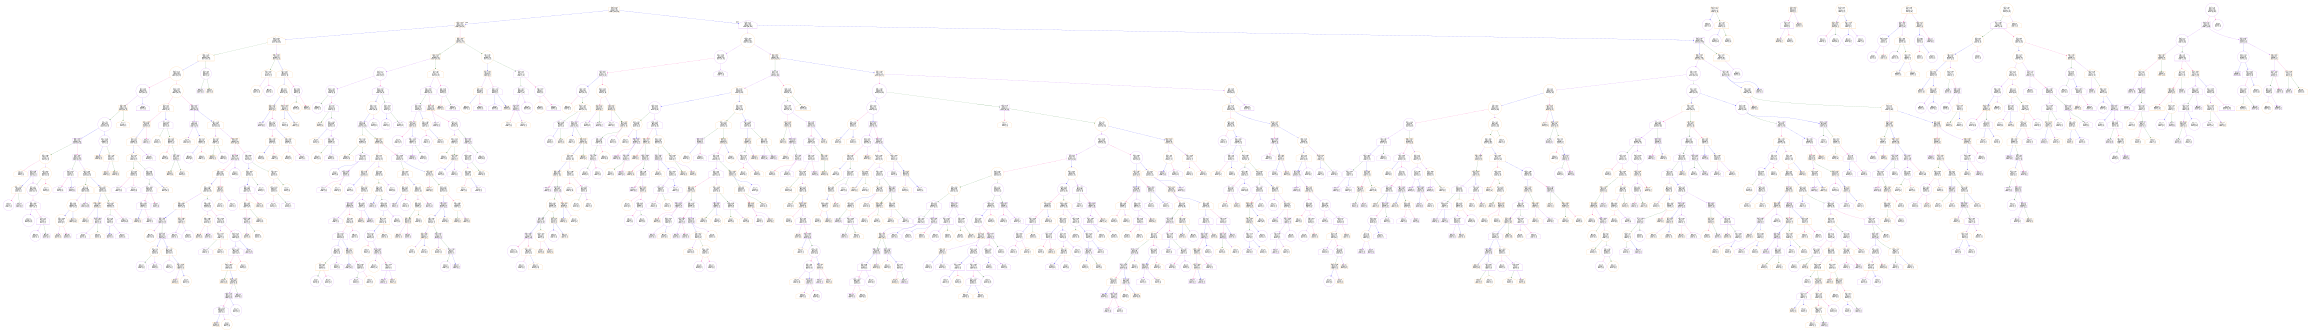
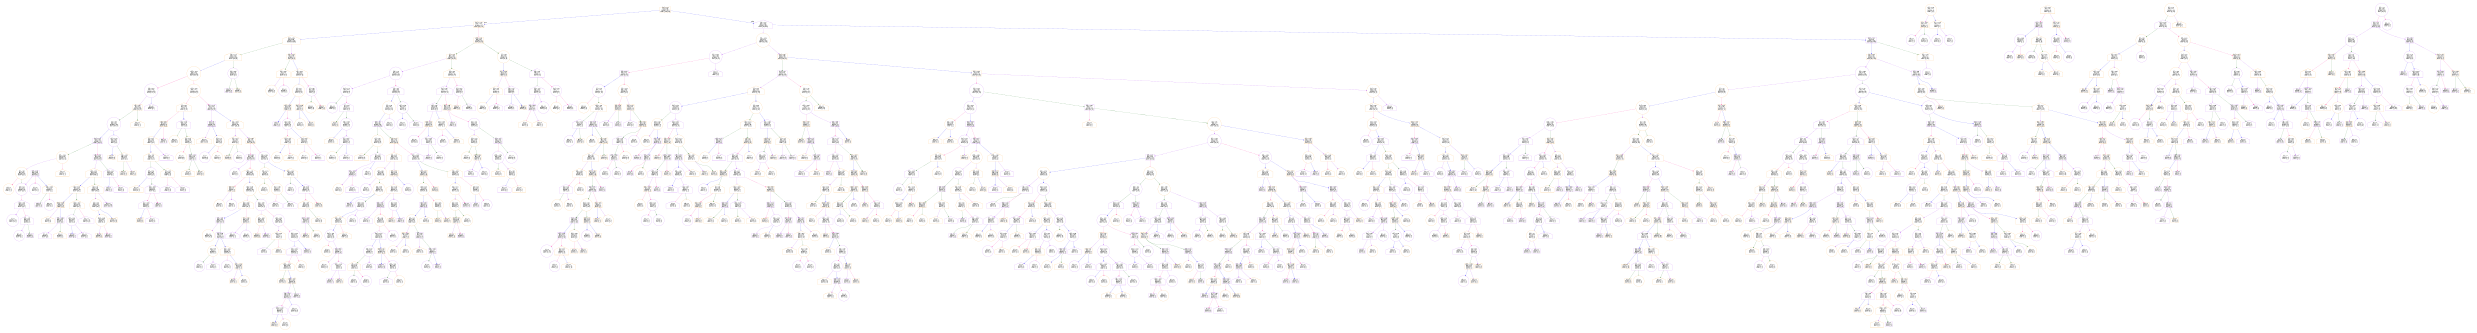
node "X[1] <= 0.494 gini = 0.495 samples = 20 value = [9, 11]": added
node "gini = 0.0 samples = 15 value = [15, 0]": added
